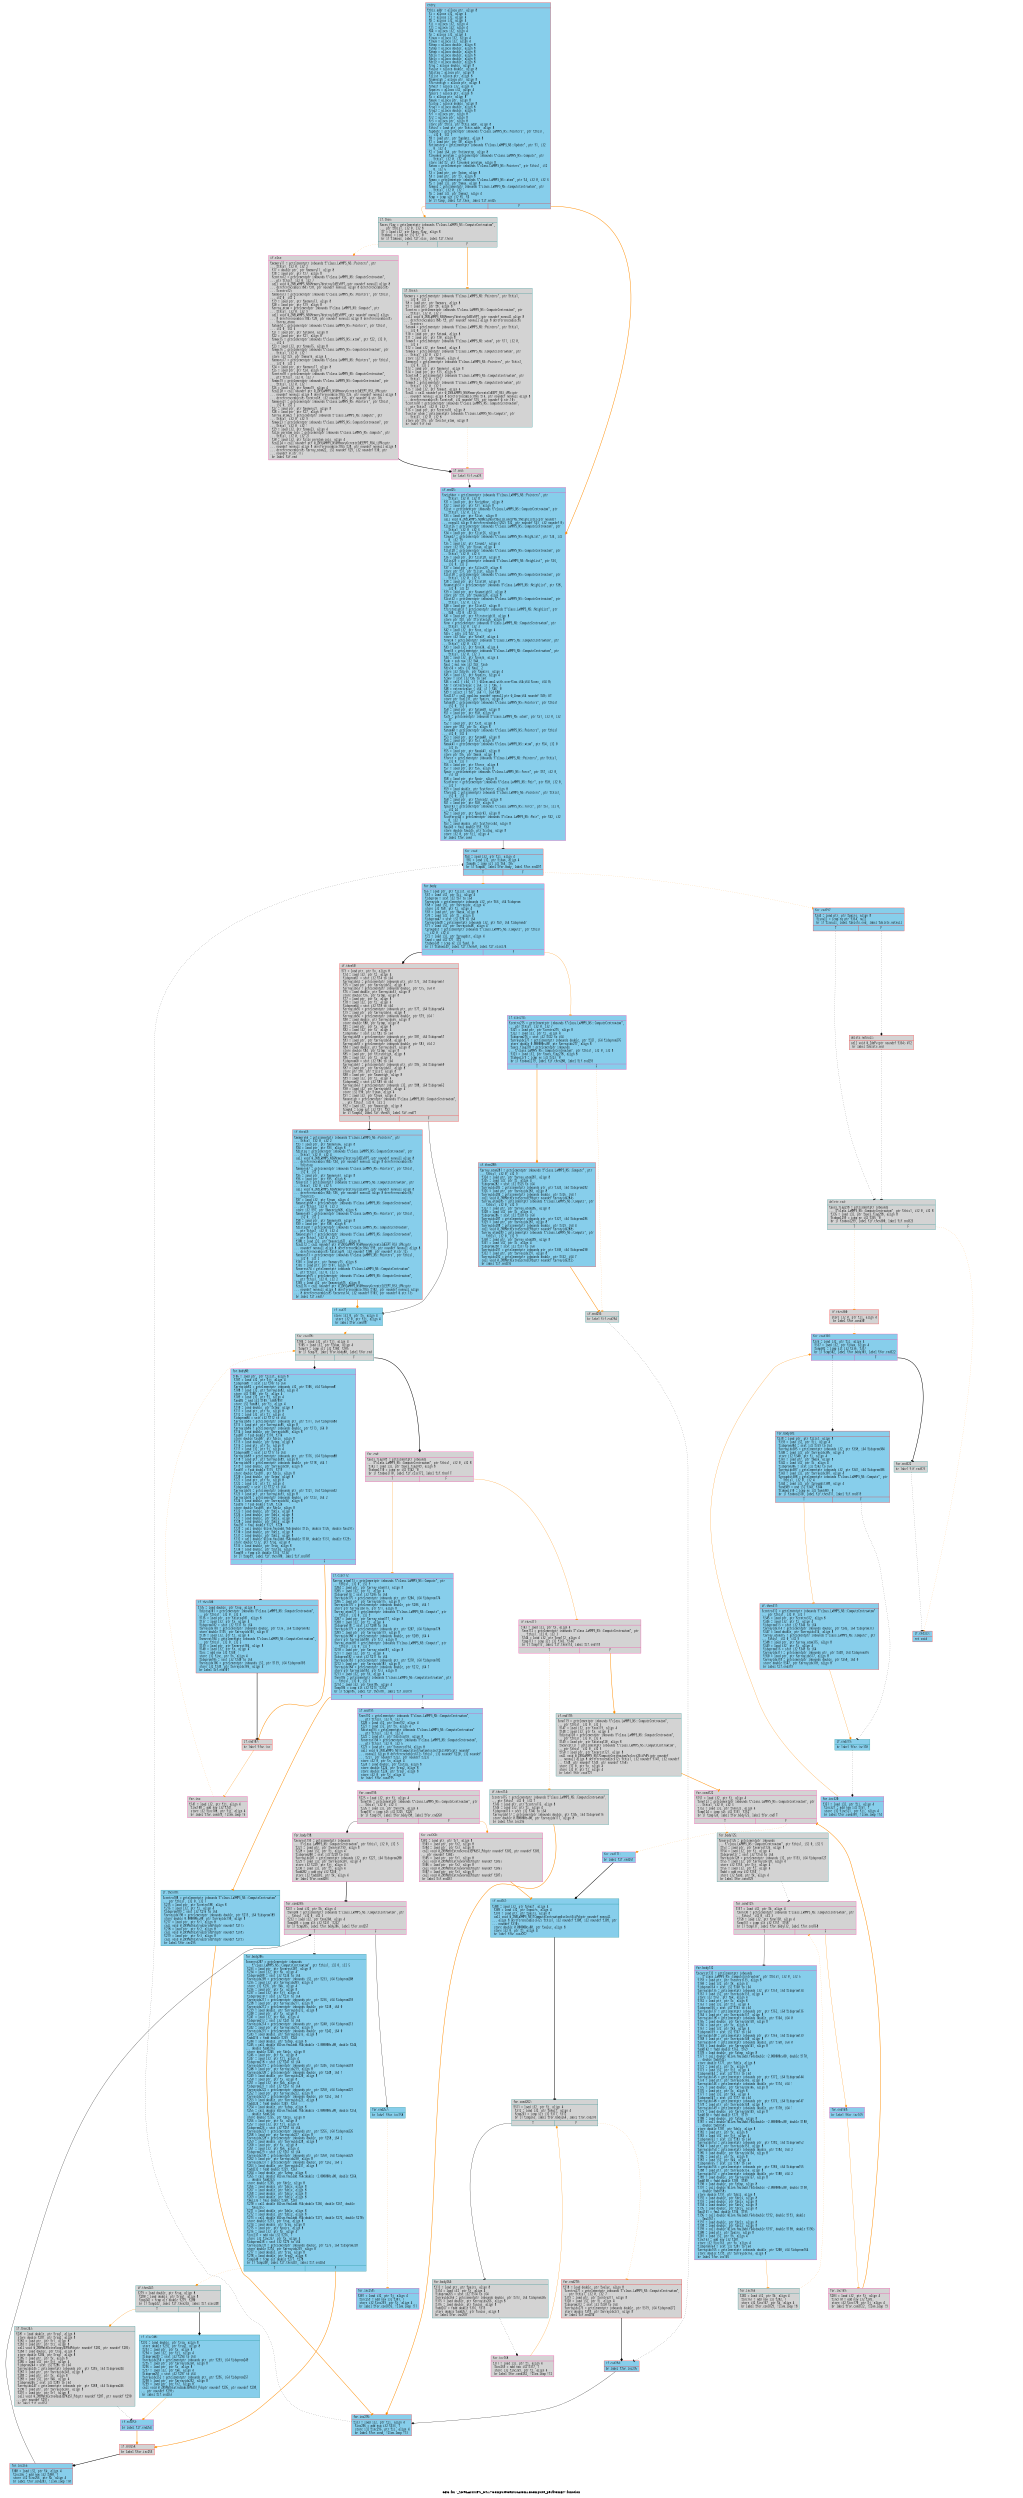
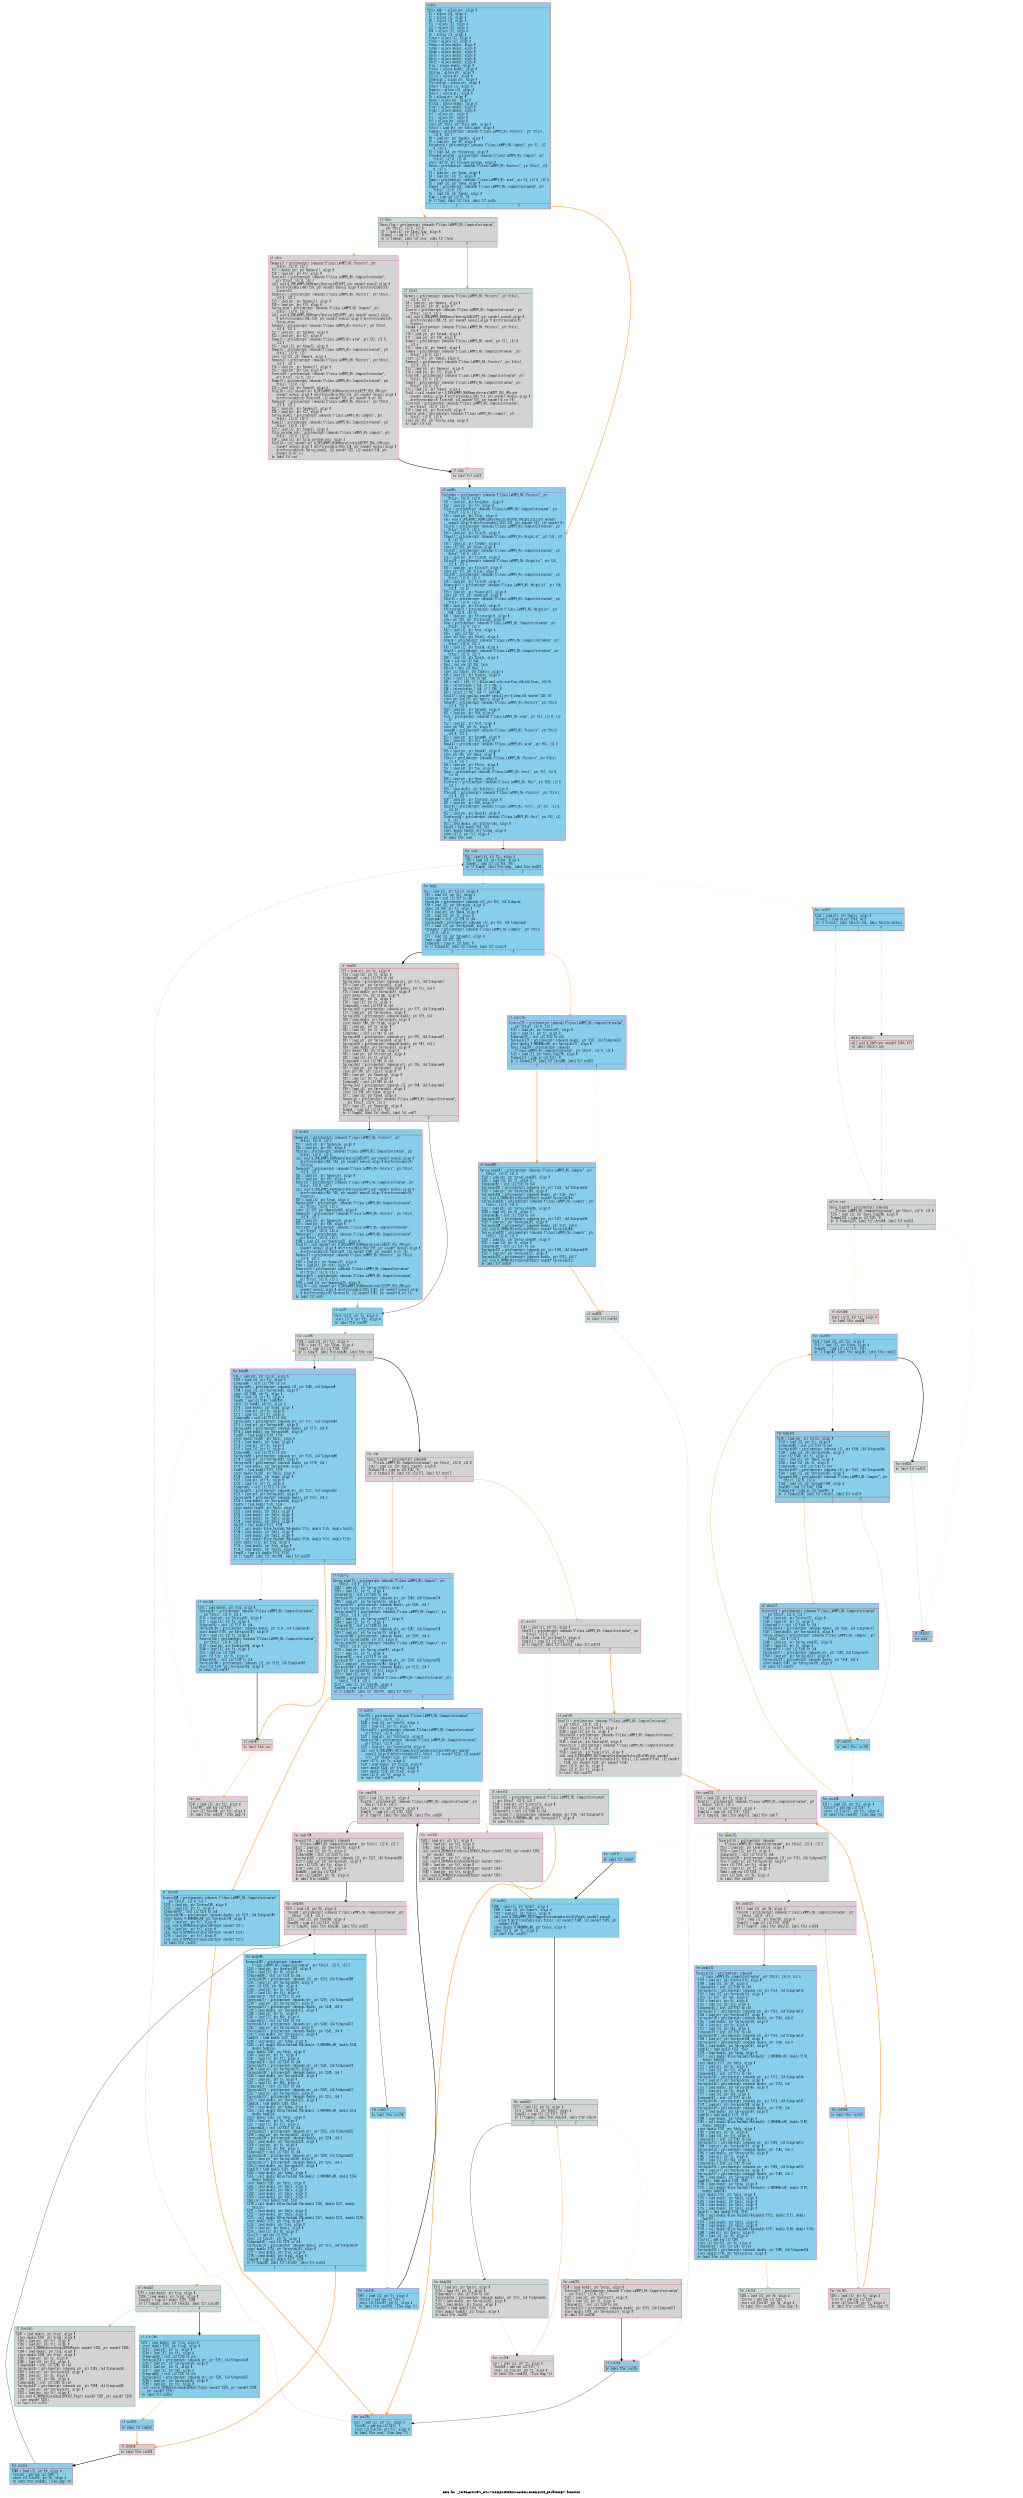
edge "if.then:" -> "if.then3:": arrowhead tee -> diamond
edge "for.cond122:" -> "for.end171:": arrowhead diamond -> tee
edge "for.inc258:" -> "for.cond195:": added
edge "if.then243:" -> "if.end253:": removed
